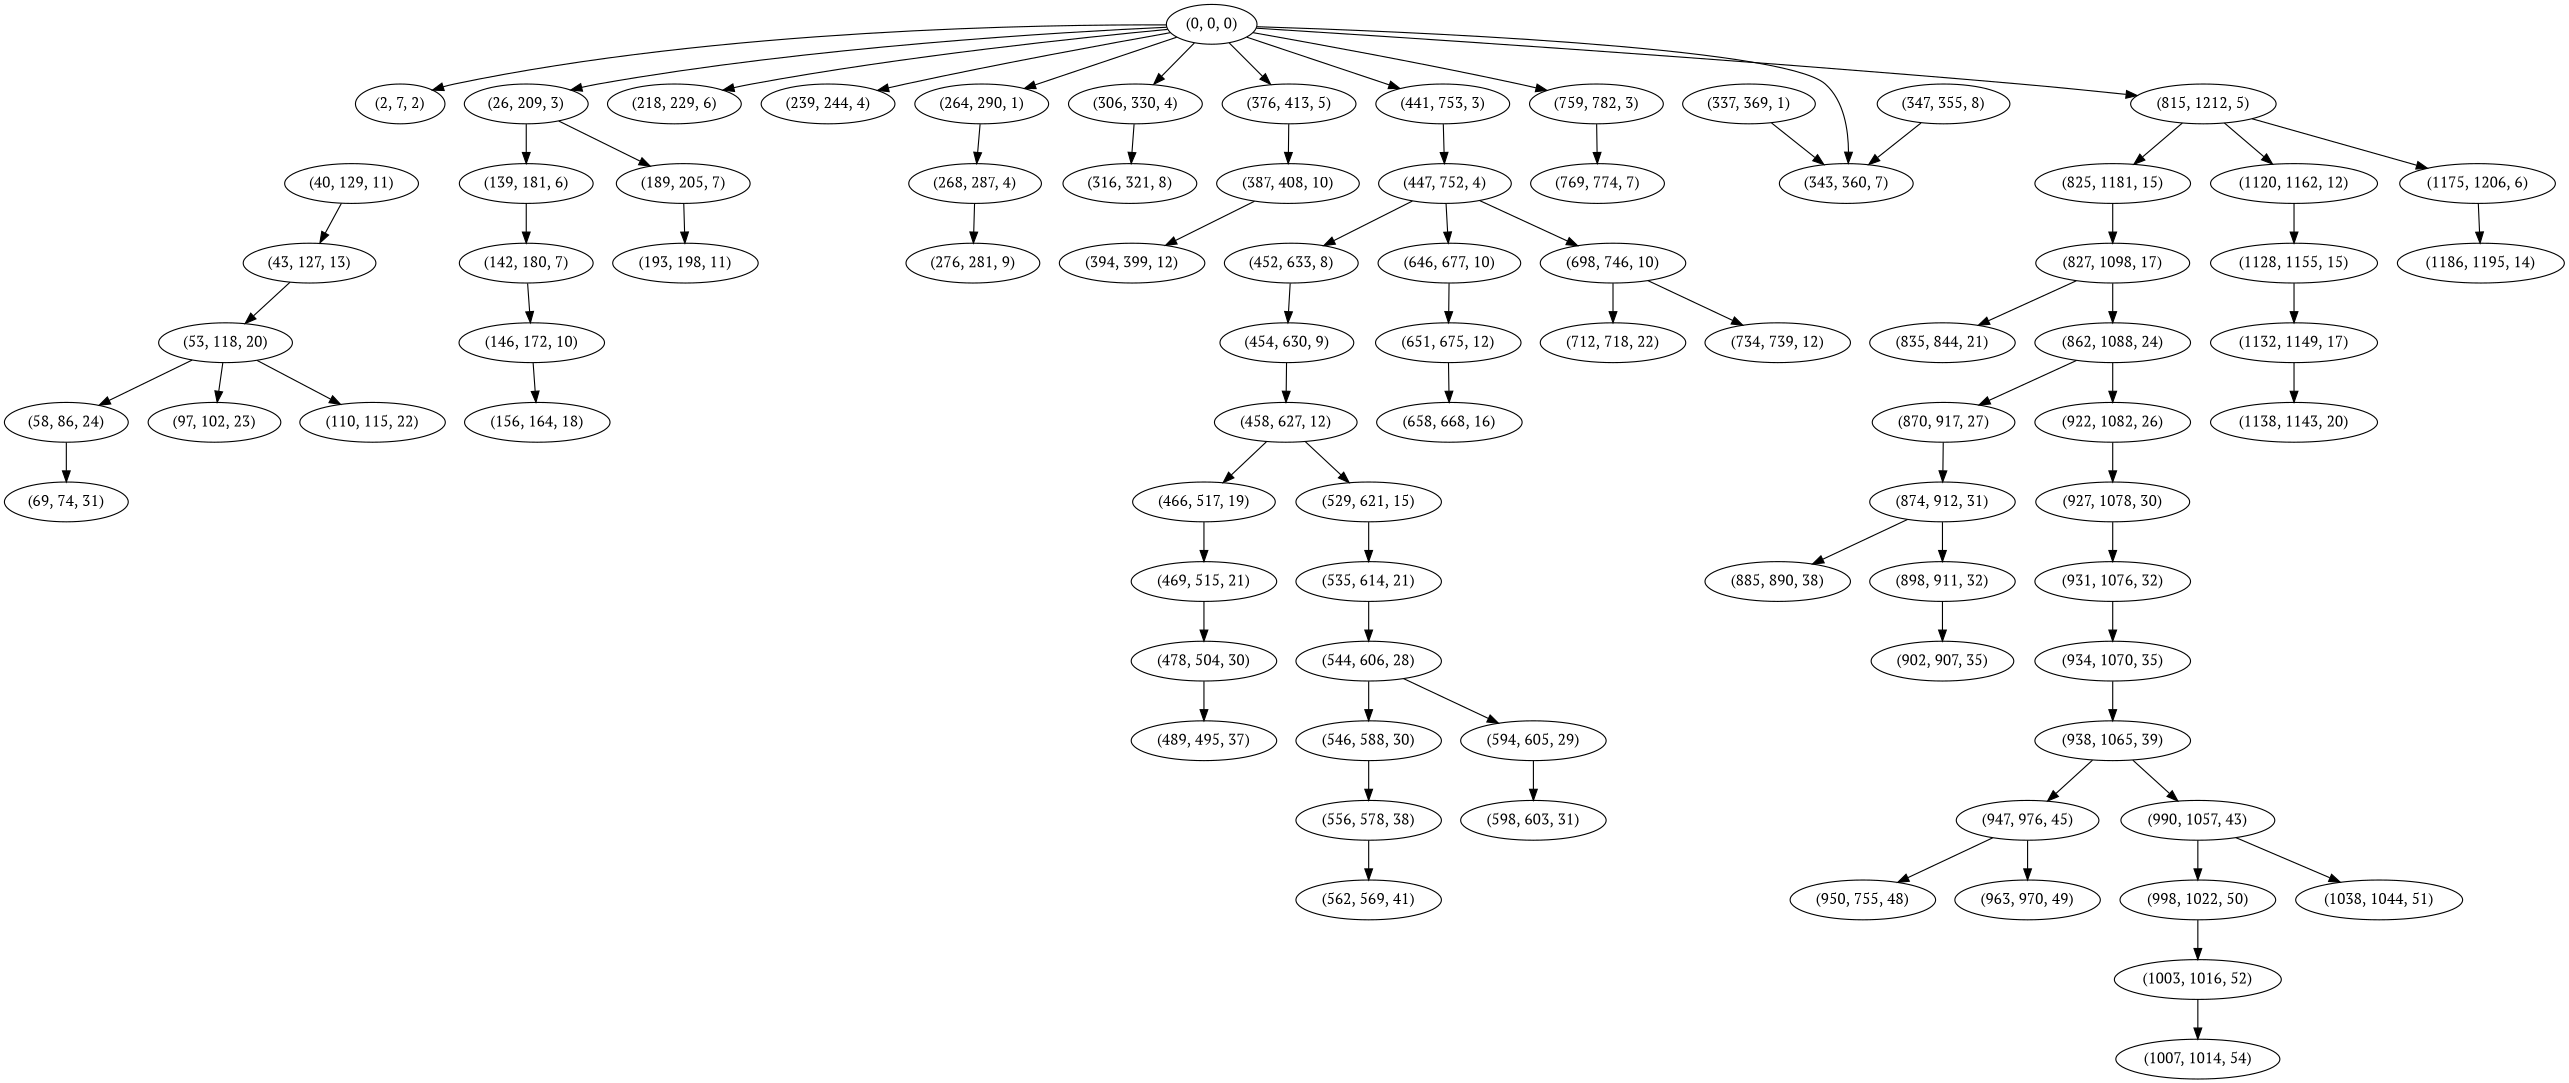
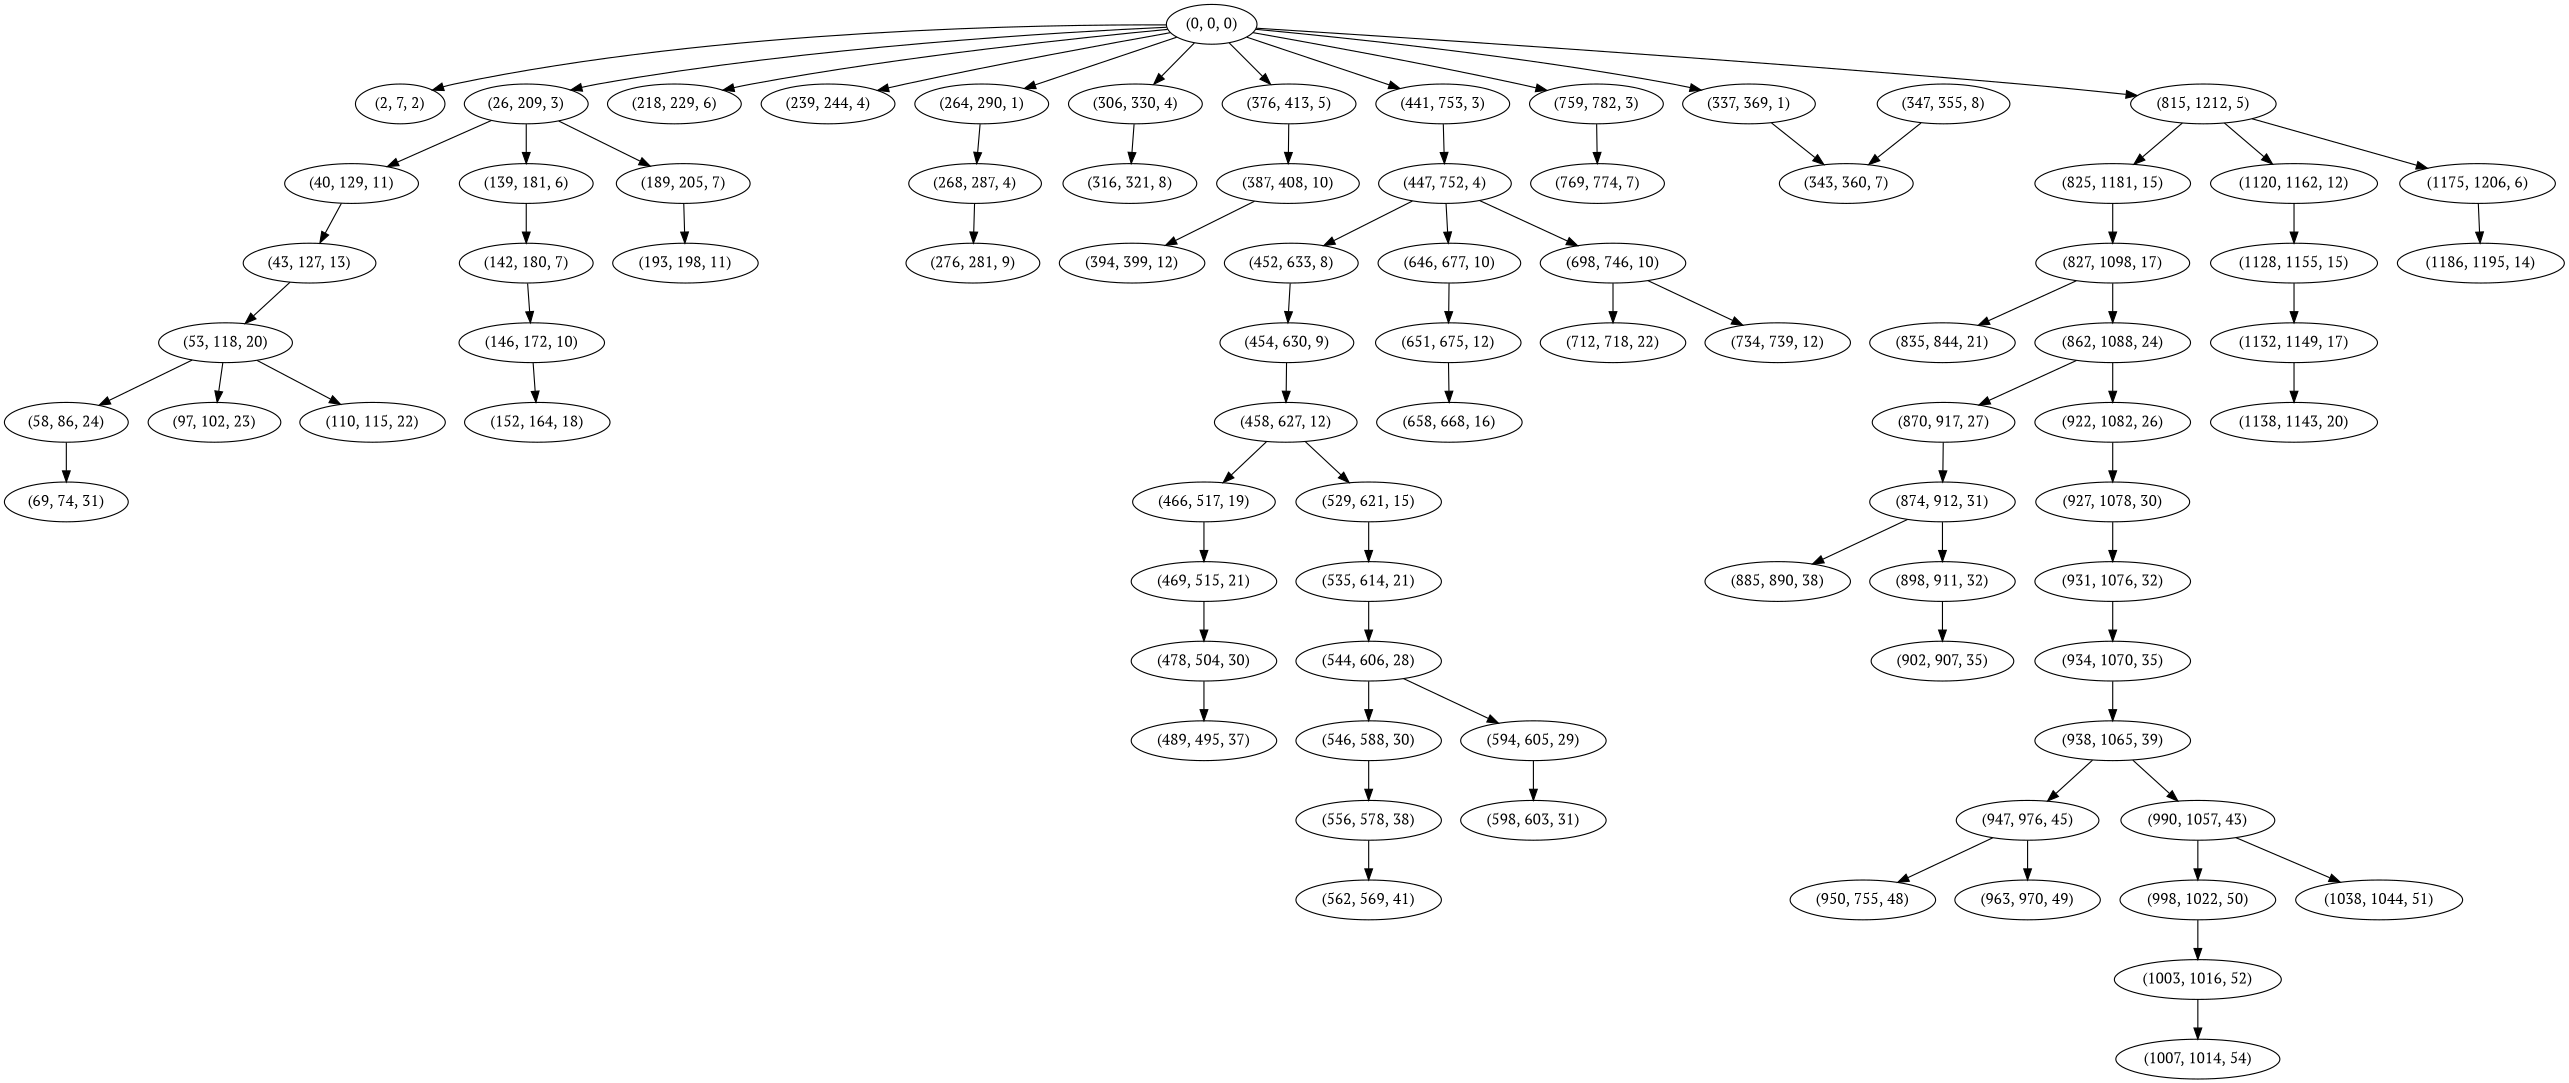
edge "(0, 0, 0)" -> "(343, 360, 7)": now "(0, 0, 0)" -> "(337, 369, 1)"
edge "(26, 209, 3)" -> "(40, 129, 11)": added
node "(156, 164, 18)": label "(156, 164, 18)" -> "(152, 164, 18)"
